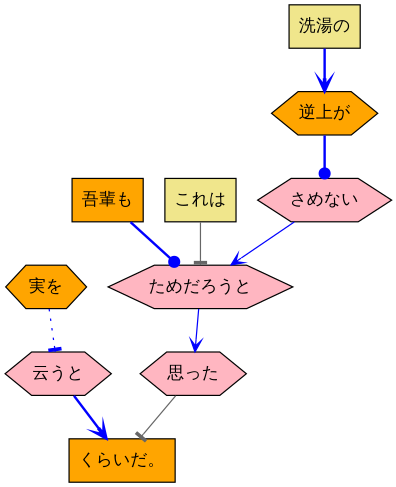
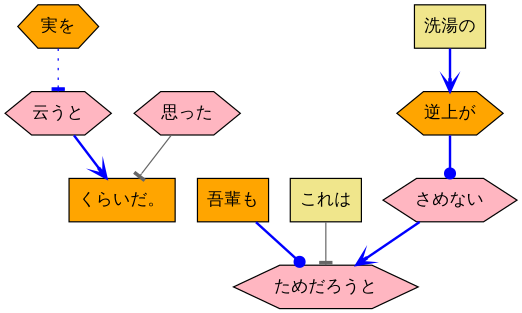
edge "さめない" -> "ためだろうと": style solid -> bold
edge "ためだろうと" -> "思った": removed
